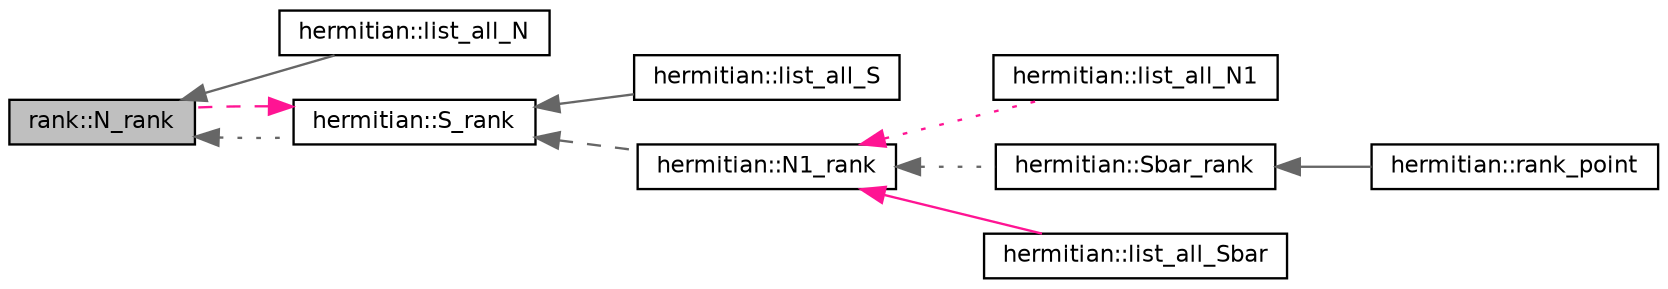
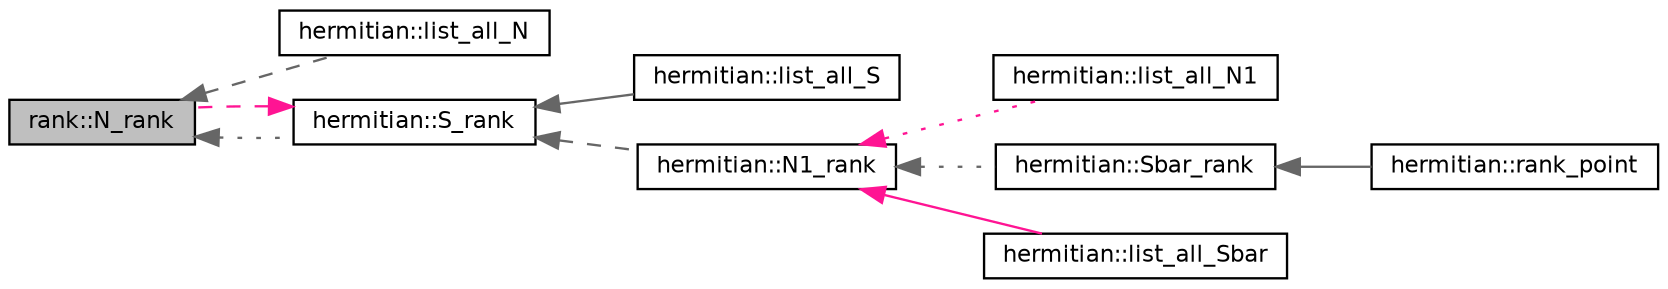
edge "hermitian::list_all_N" -> "rank::N_rank": style solid -> dashed
